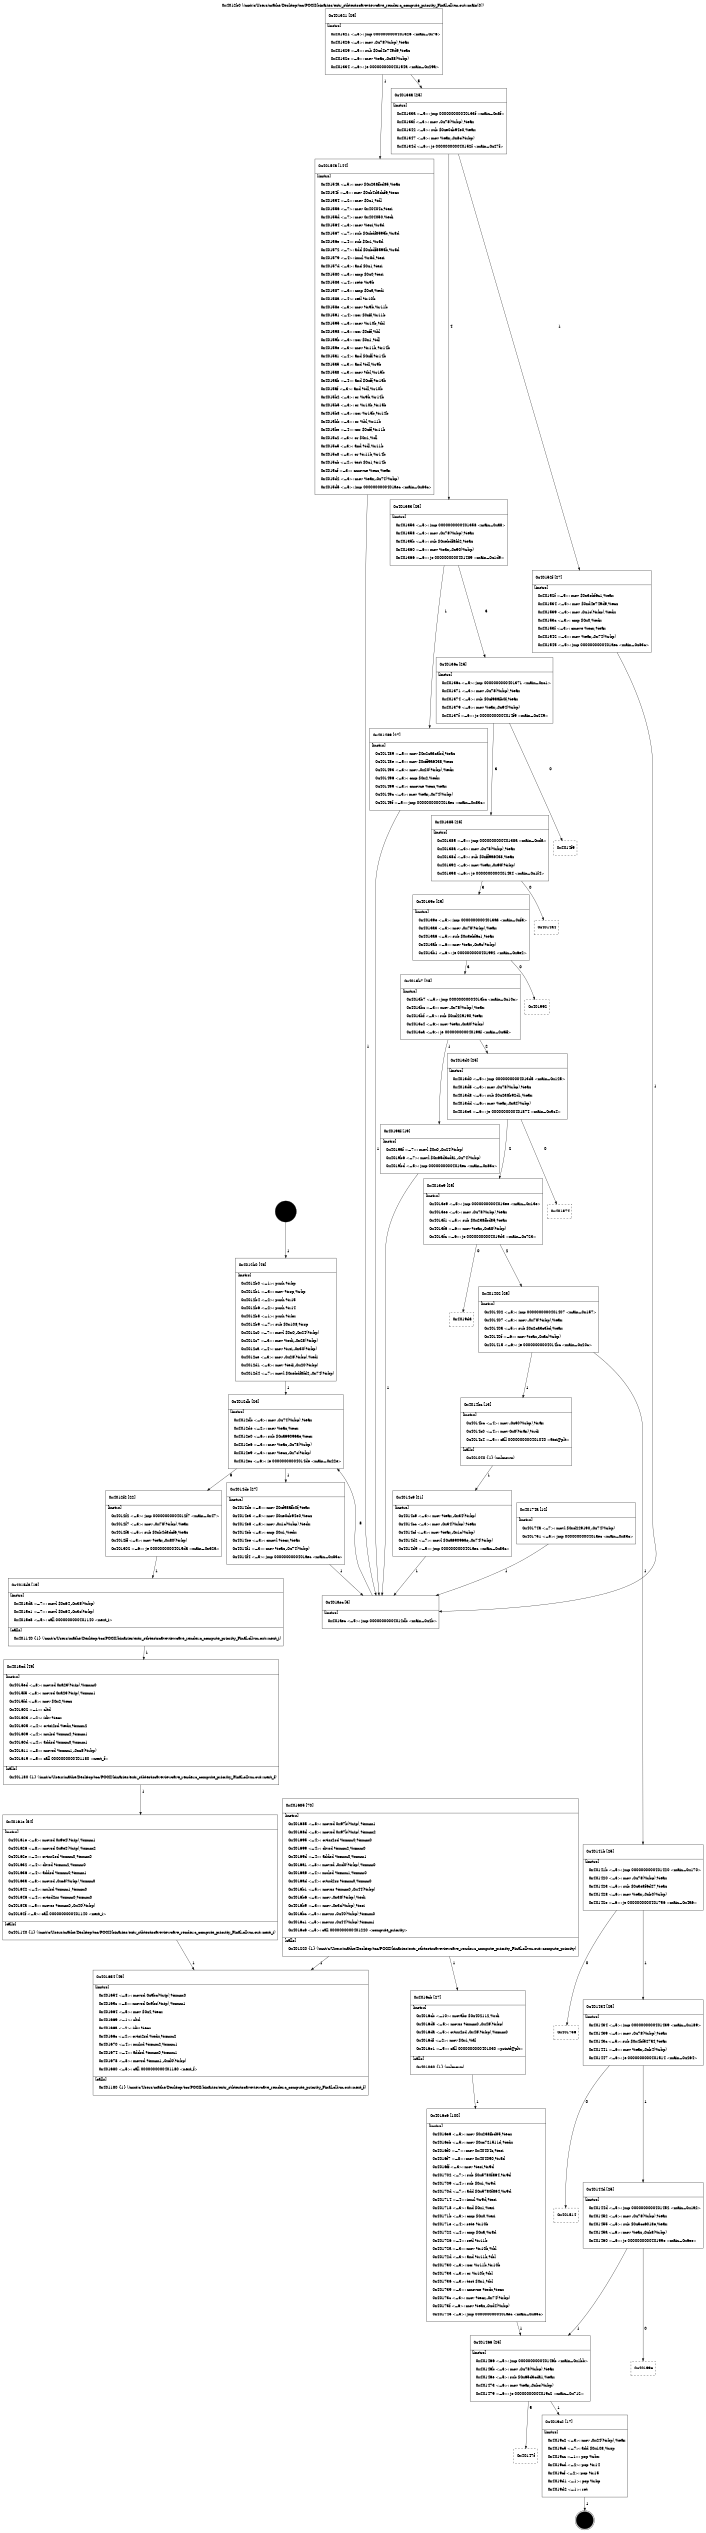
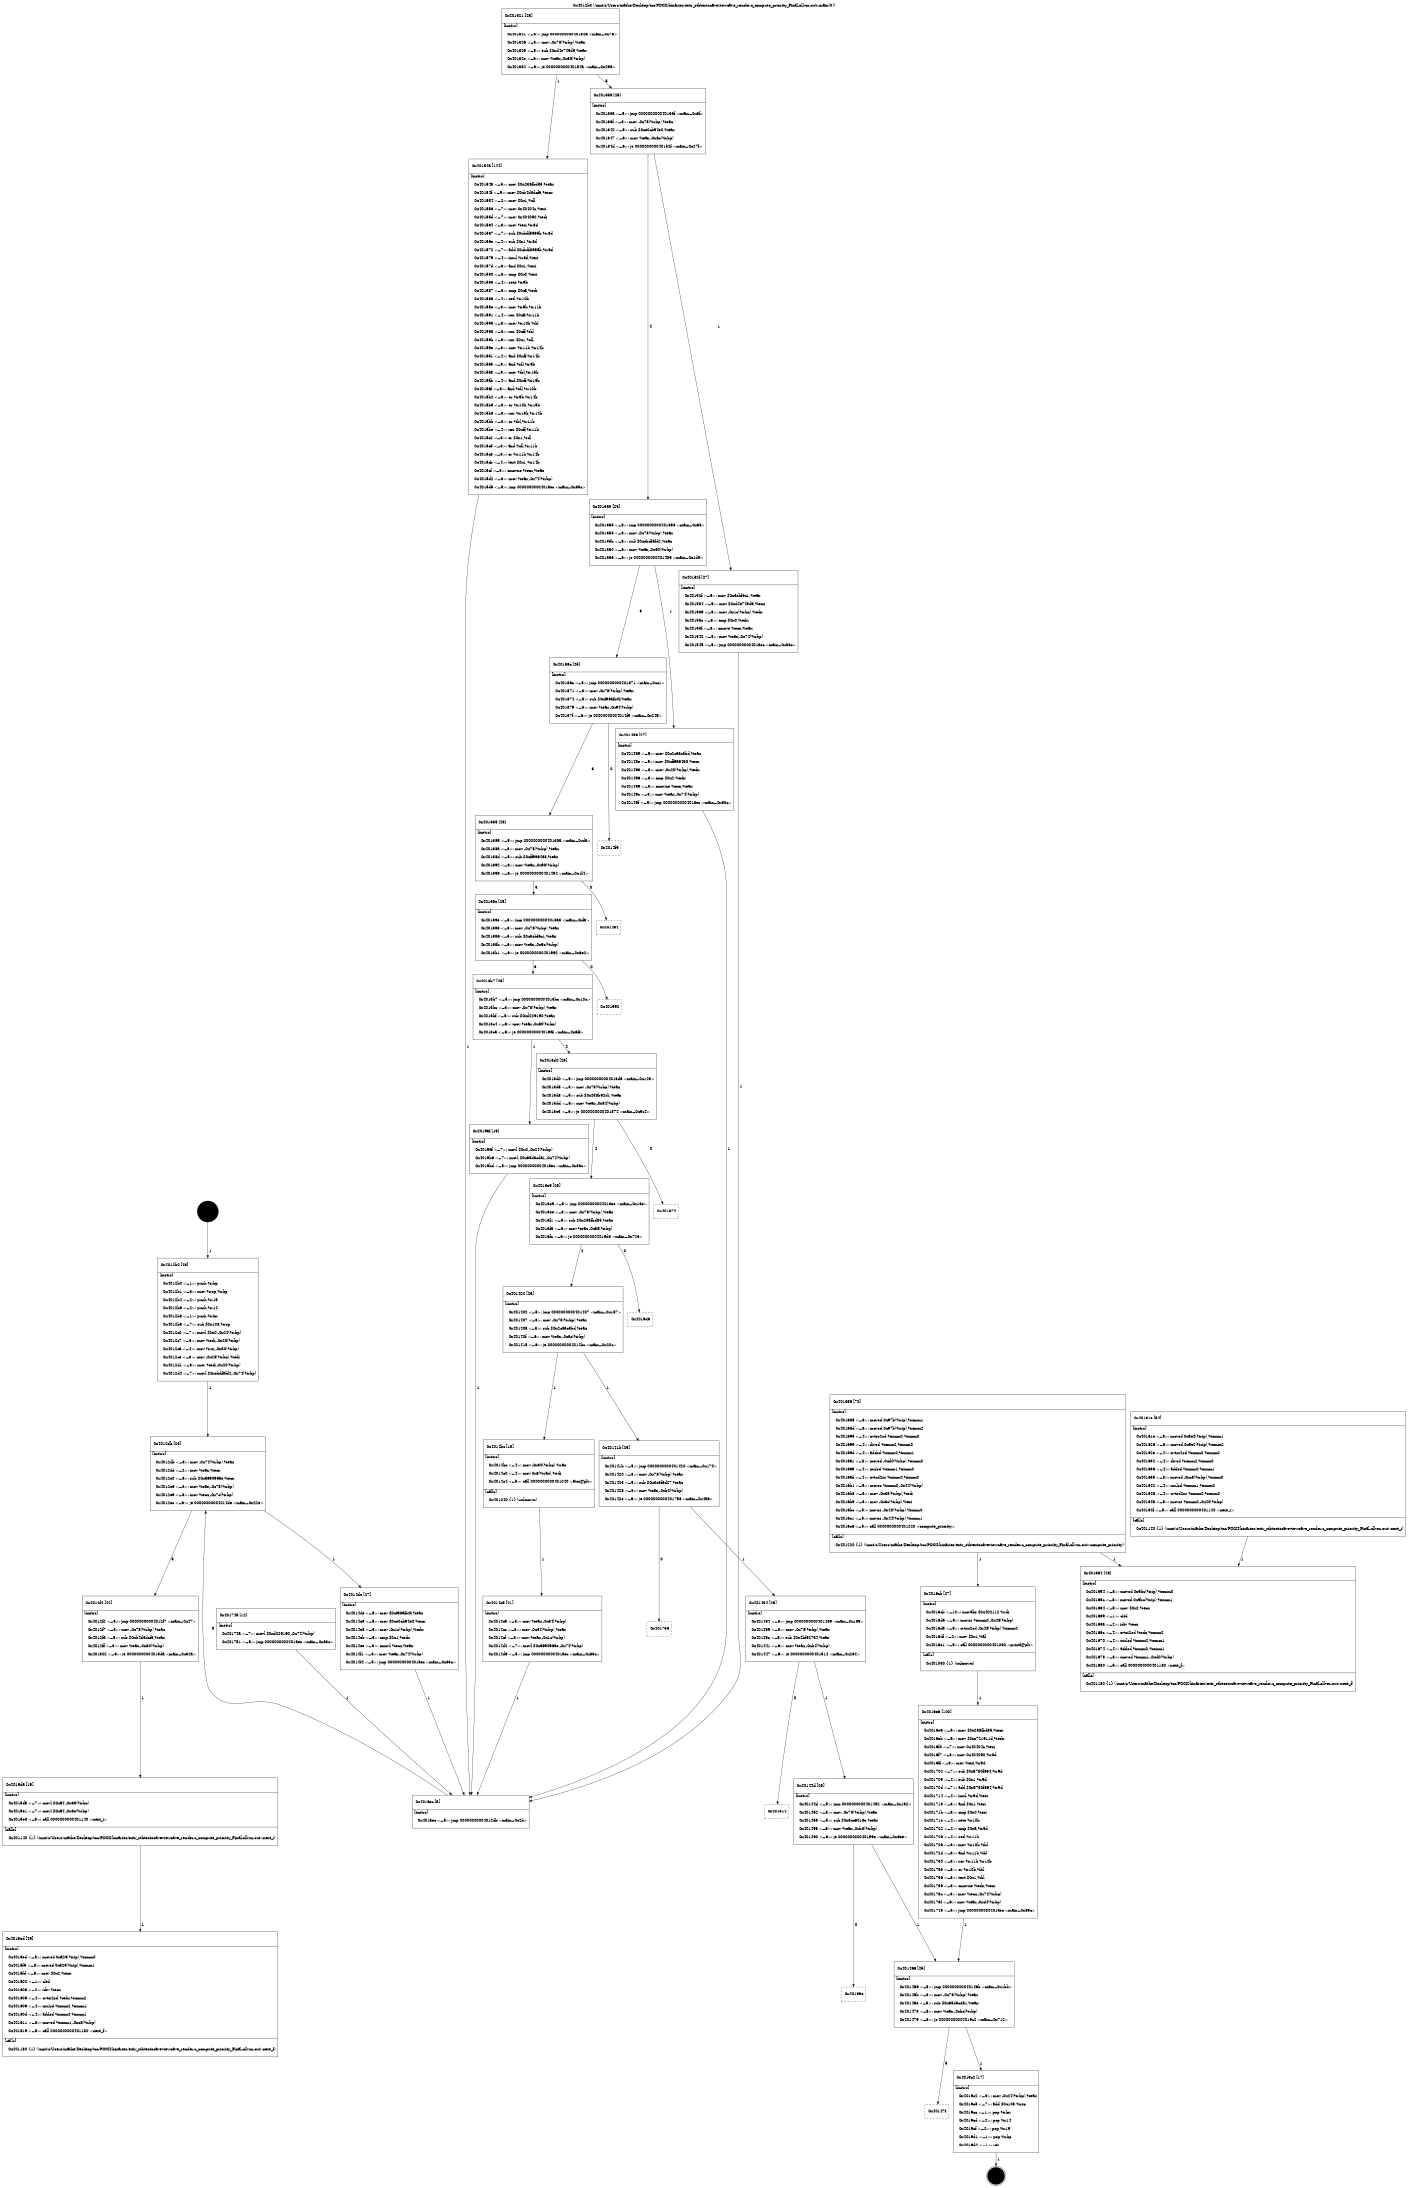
edge "0x4015ed [49]" -> "0x40161e [54]": removed, label "1"
